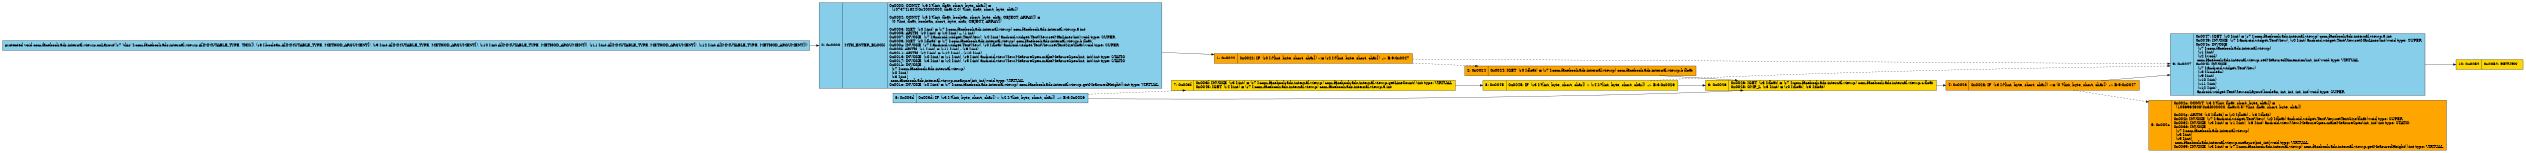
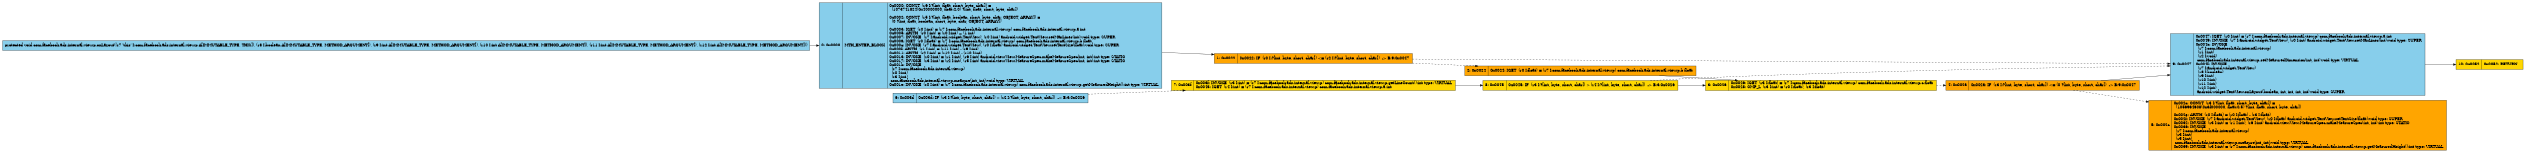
edge "3: 0x0026" -> "4: 0x002a": style solid -> dashed
edge "6: 0x003d" -> "3: 0x0026": removed
